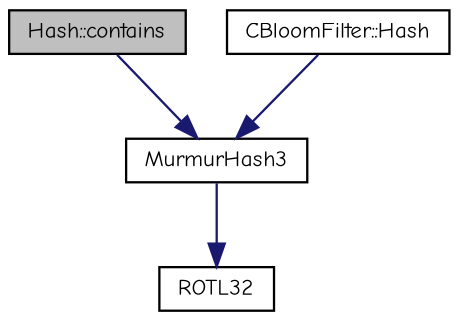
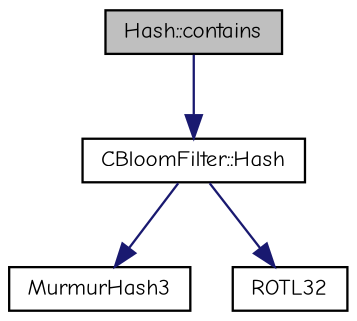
edge "Hash::contains" -> "MurmurHash3": now "Hash::contains" -> "CBloomFilter::Hash"
edge "MurmurHash3" -> "ROTL32": now "CBloomFilter::Hash" -> "ROTL32"
